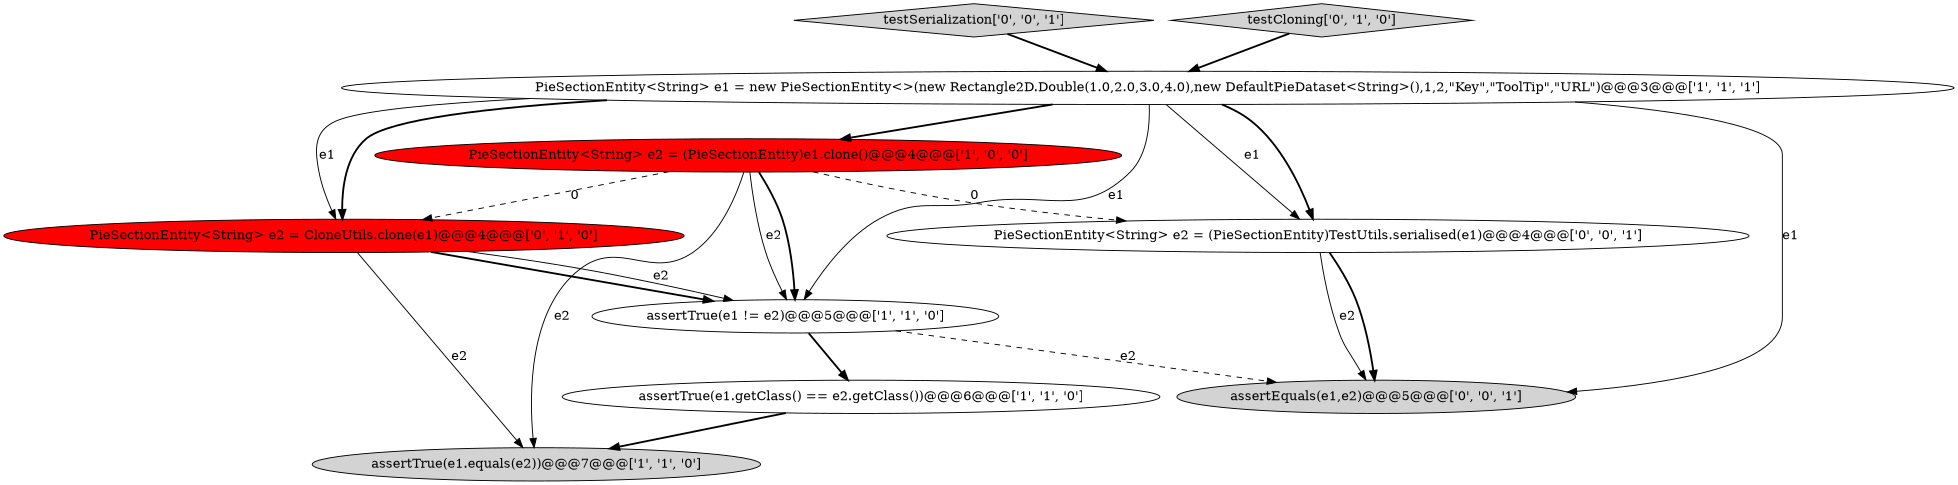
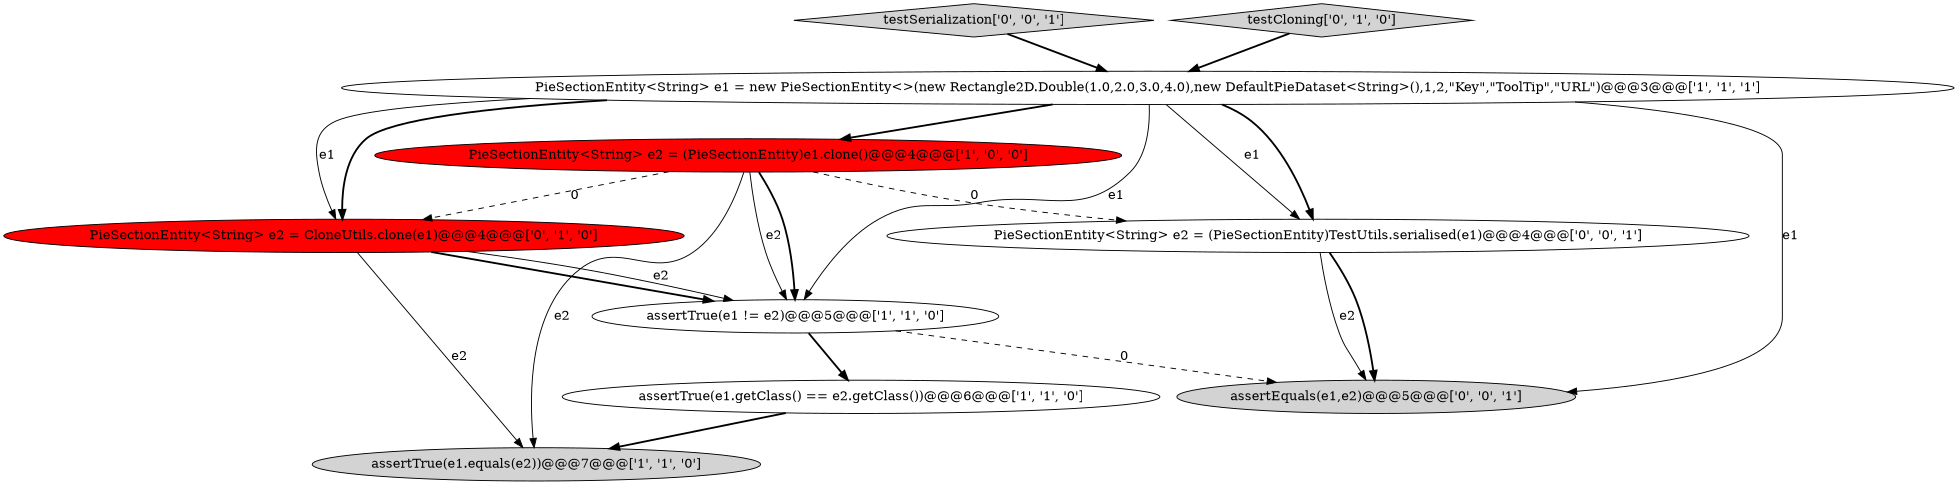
edge "assertTrue(e1 != e2)@@@5@@@['1', '1', '0']" -> "assertEquals(e1,e2)@@@5@@@['0', '0', '1']": label "e2" -> "0"
